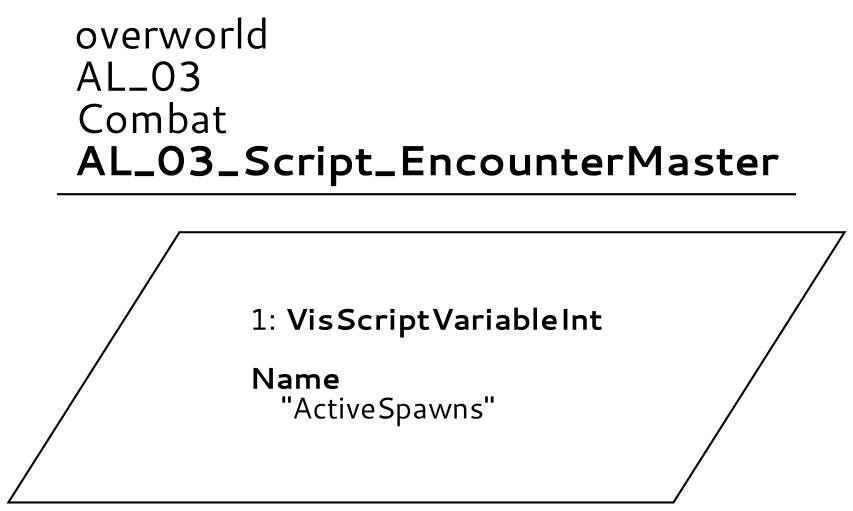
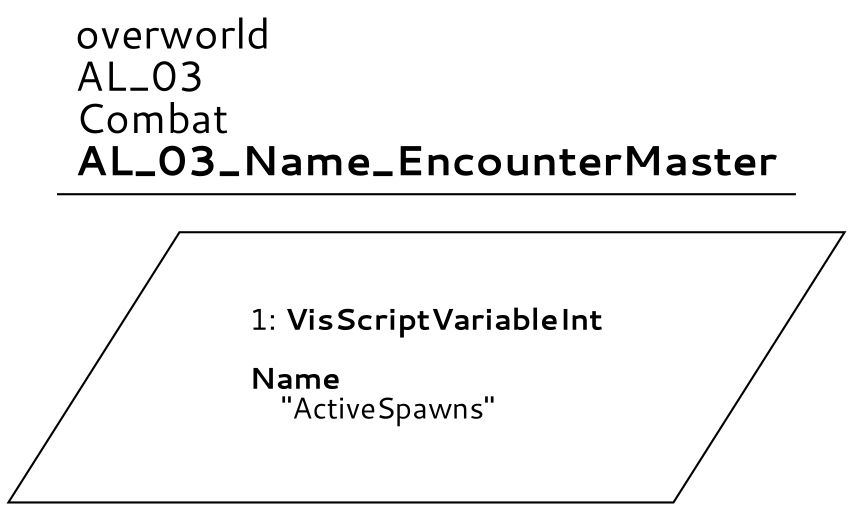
node "overworld": text "AL_03_Script_EncounterMaster" -> "AL_03_Name_EncounterMaster"
